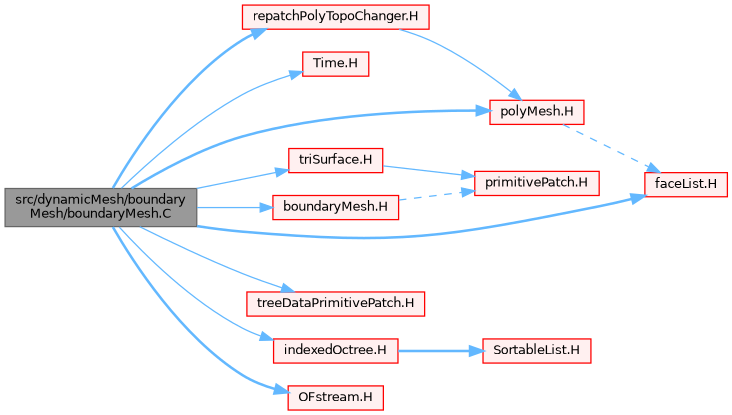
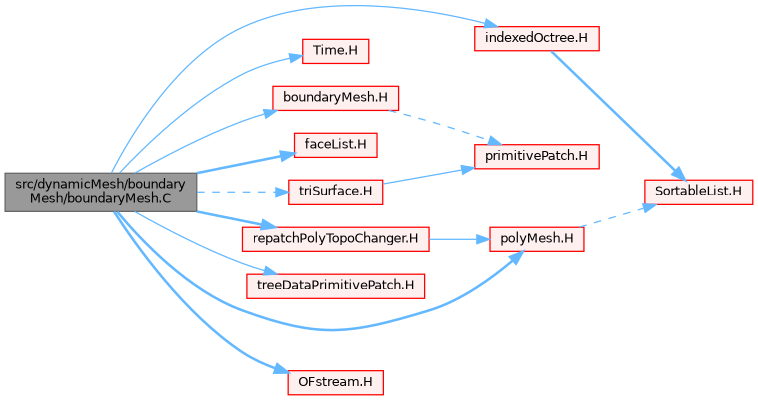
edge "polyMesh.H" -> "faceList.H": now "polyMesh.H" -> "SortableList.H"
edge "src/dynamicMesh/boundary Mesh/boundaryMesh.C" -> "triSurface.H": style solid -> dashed
